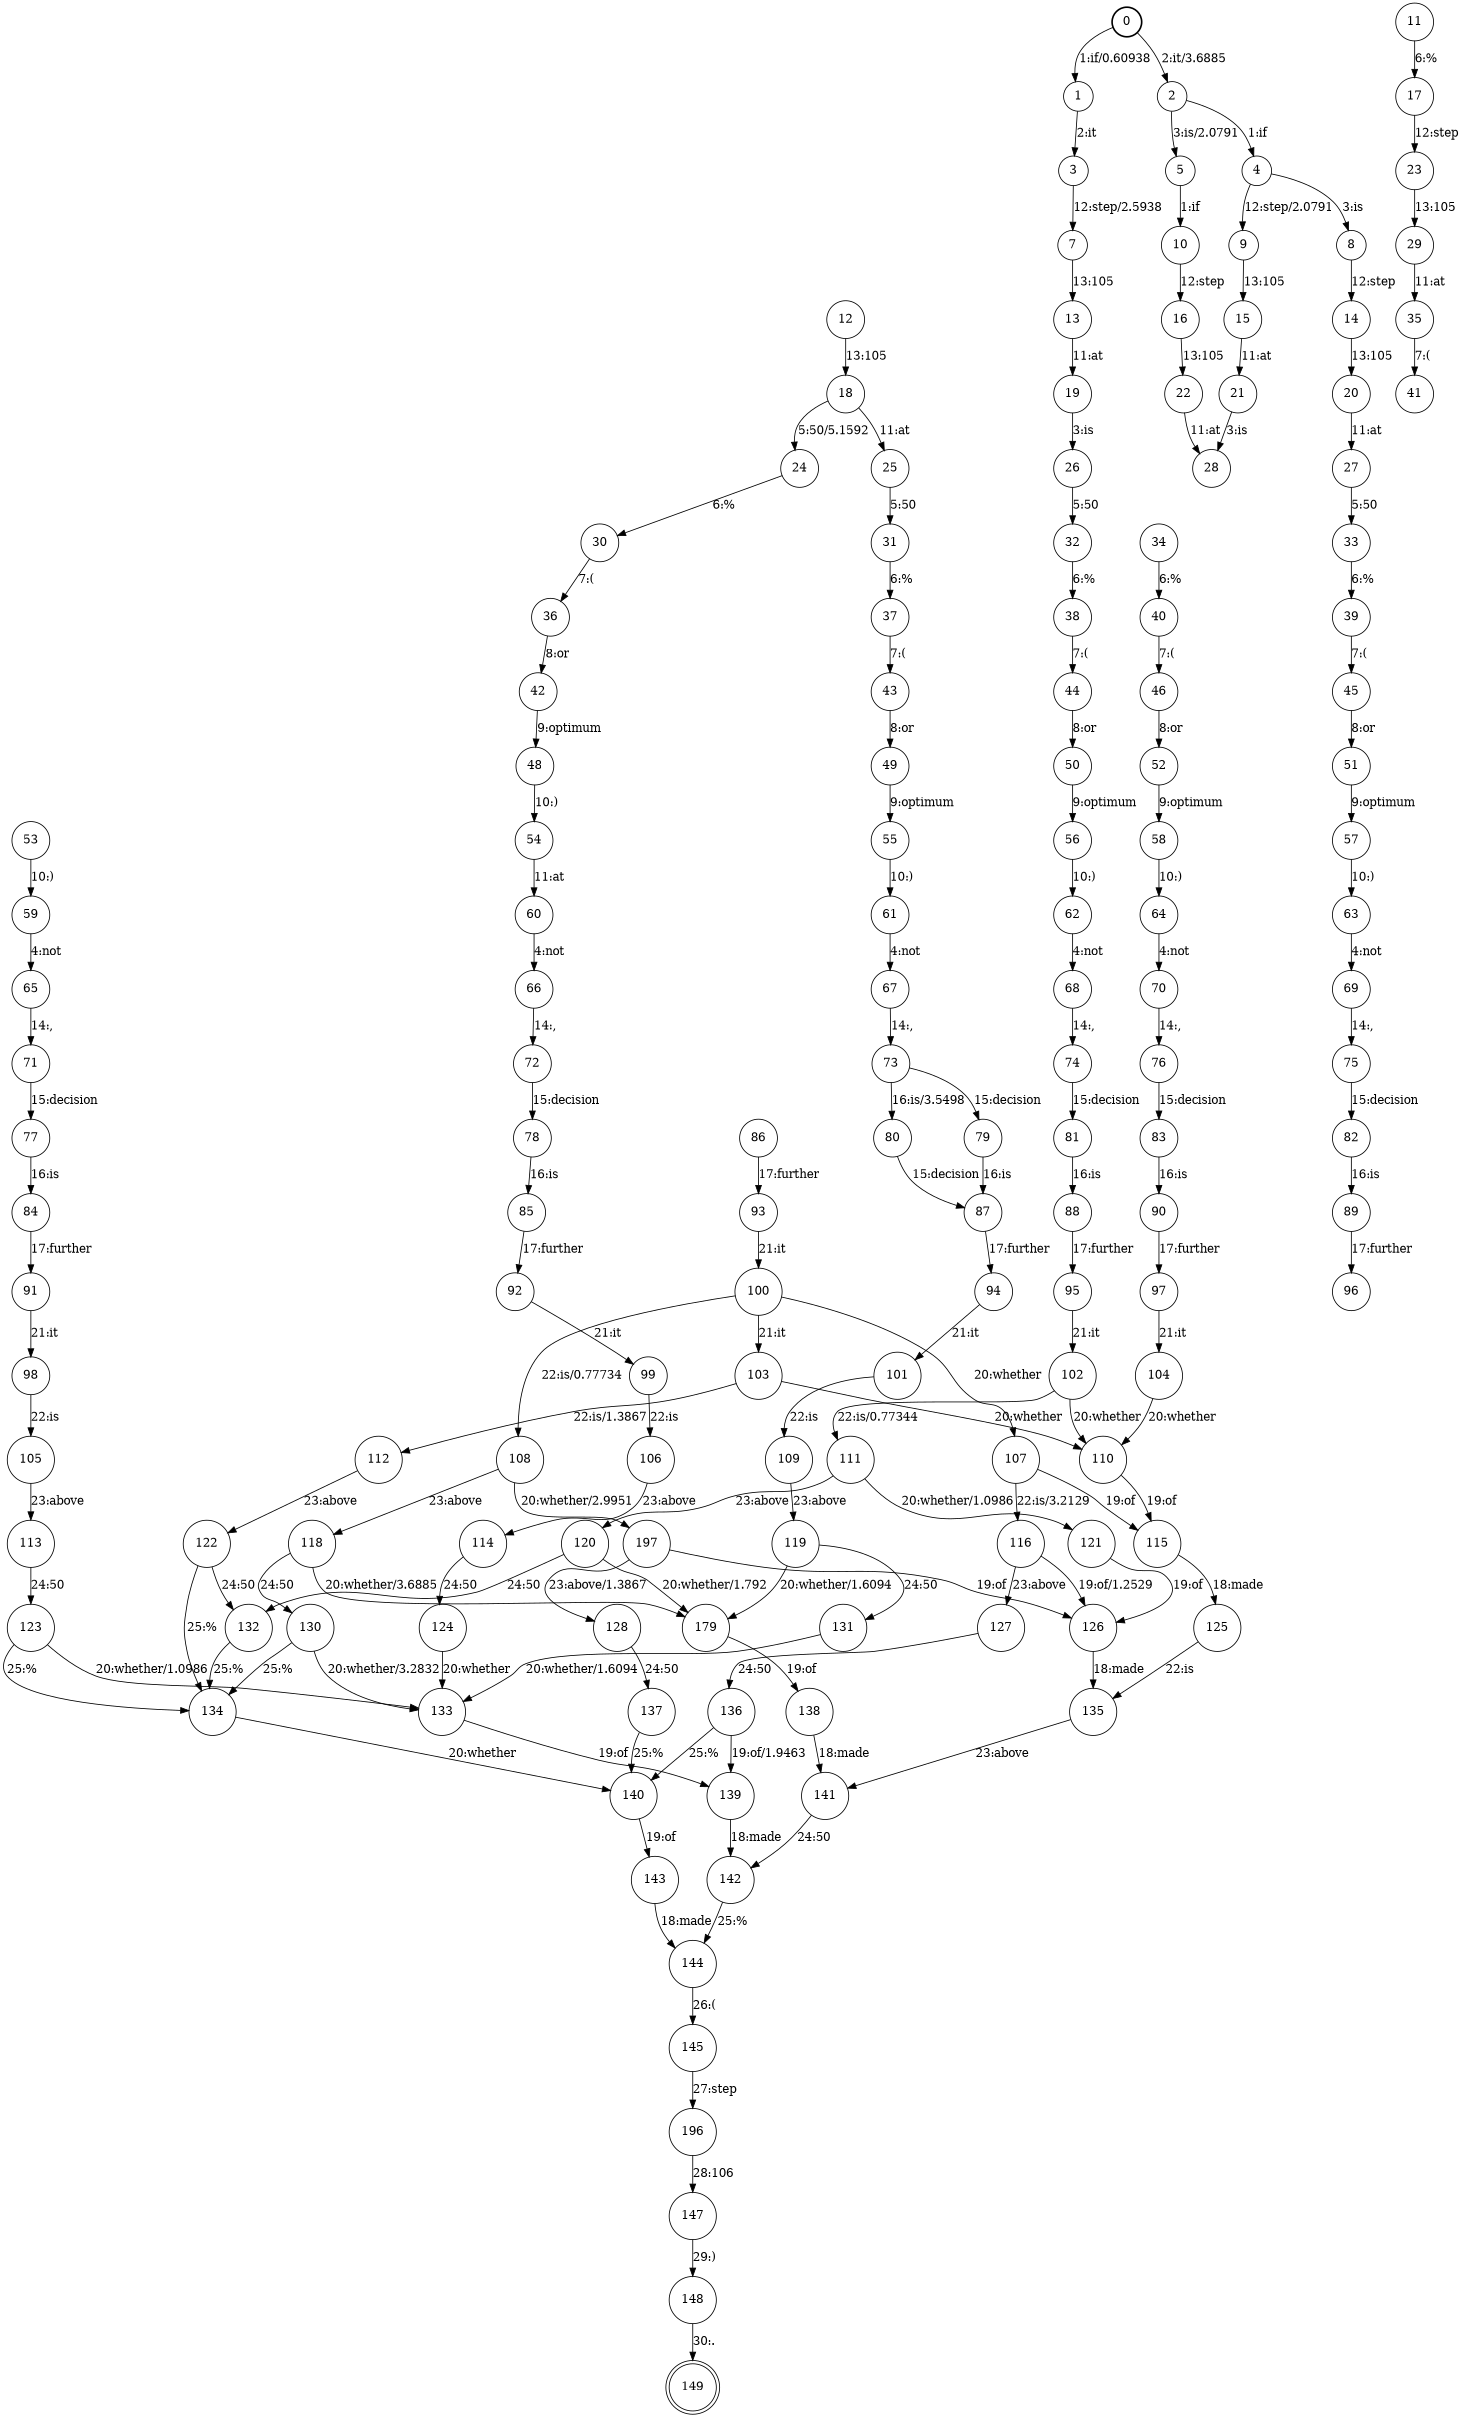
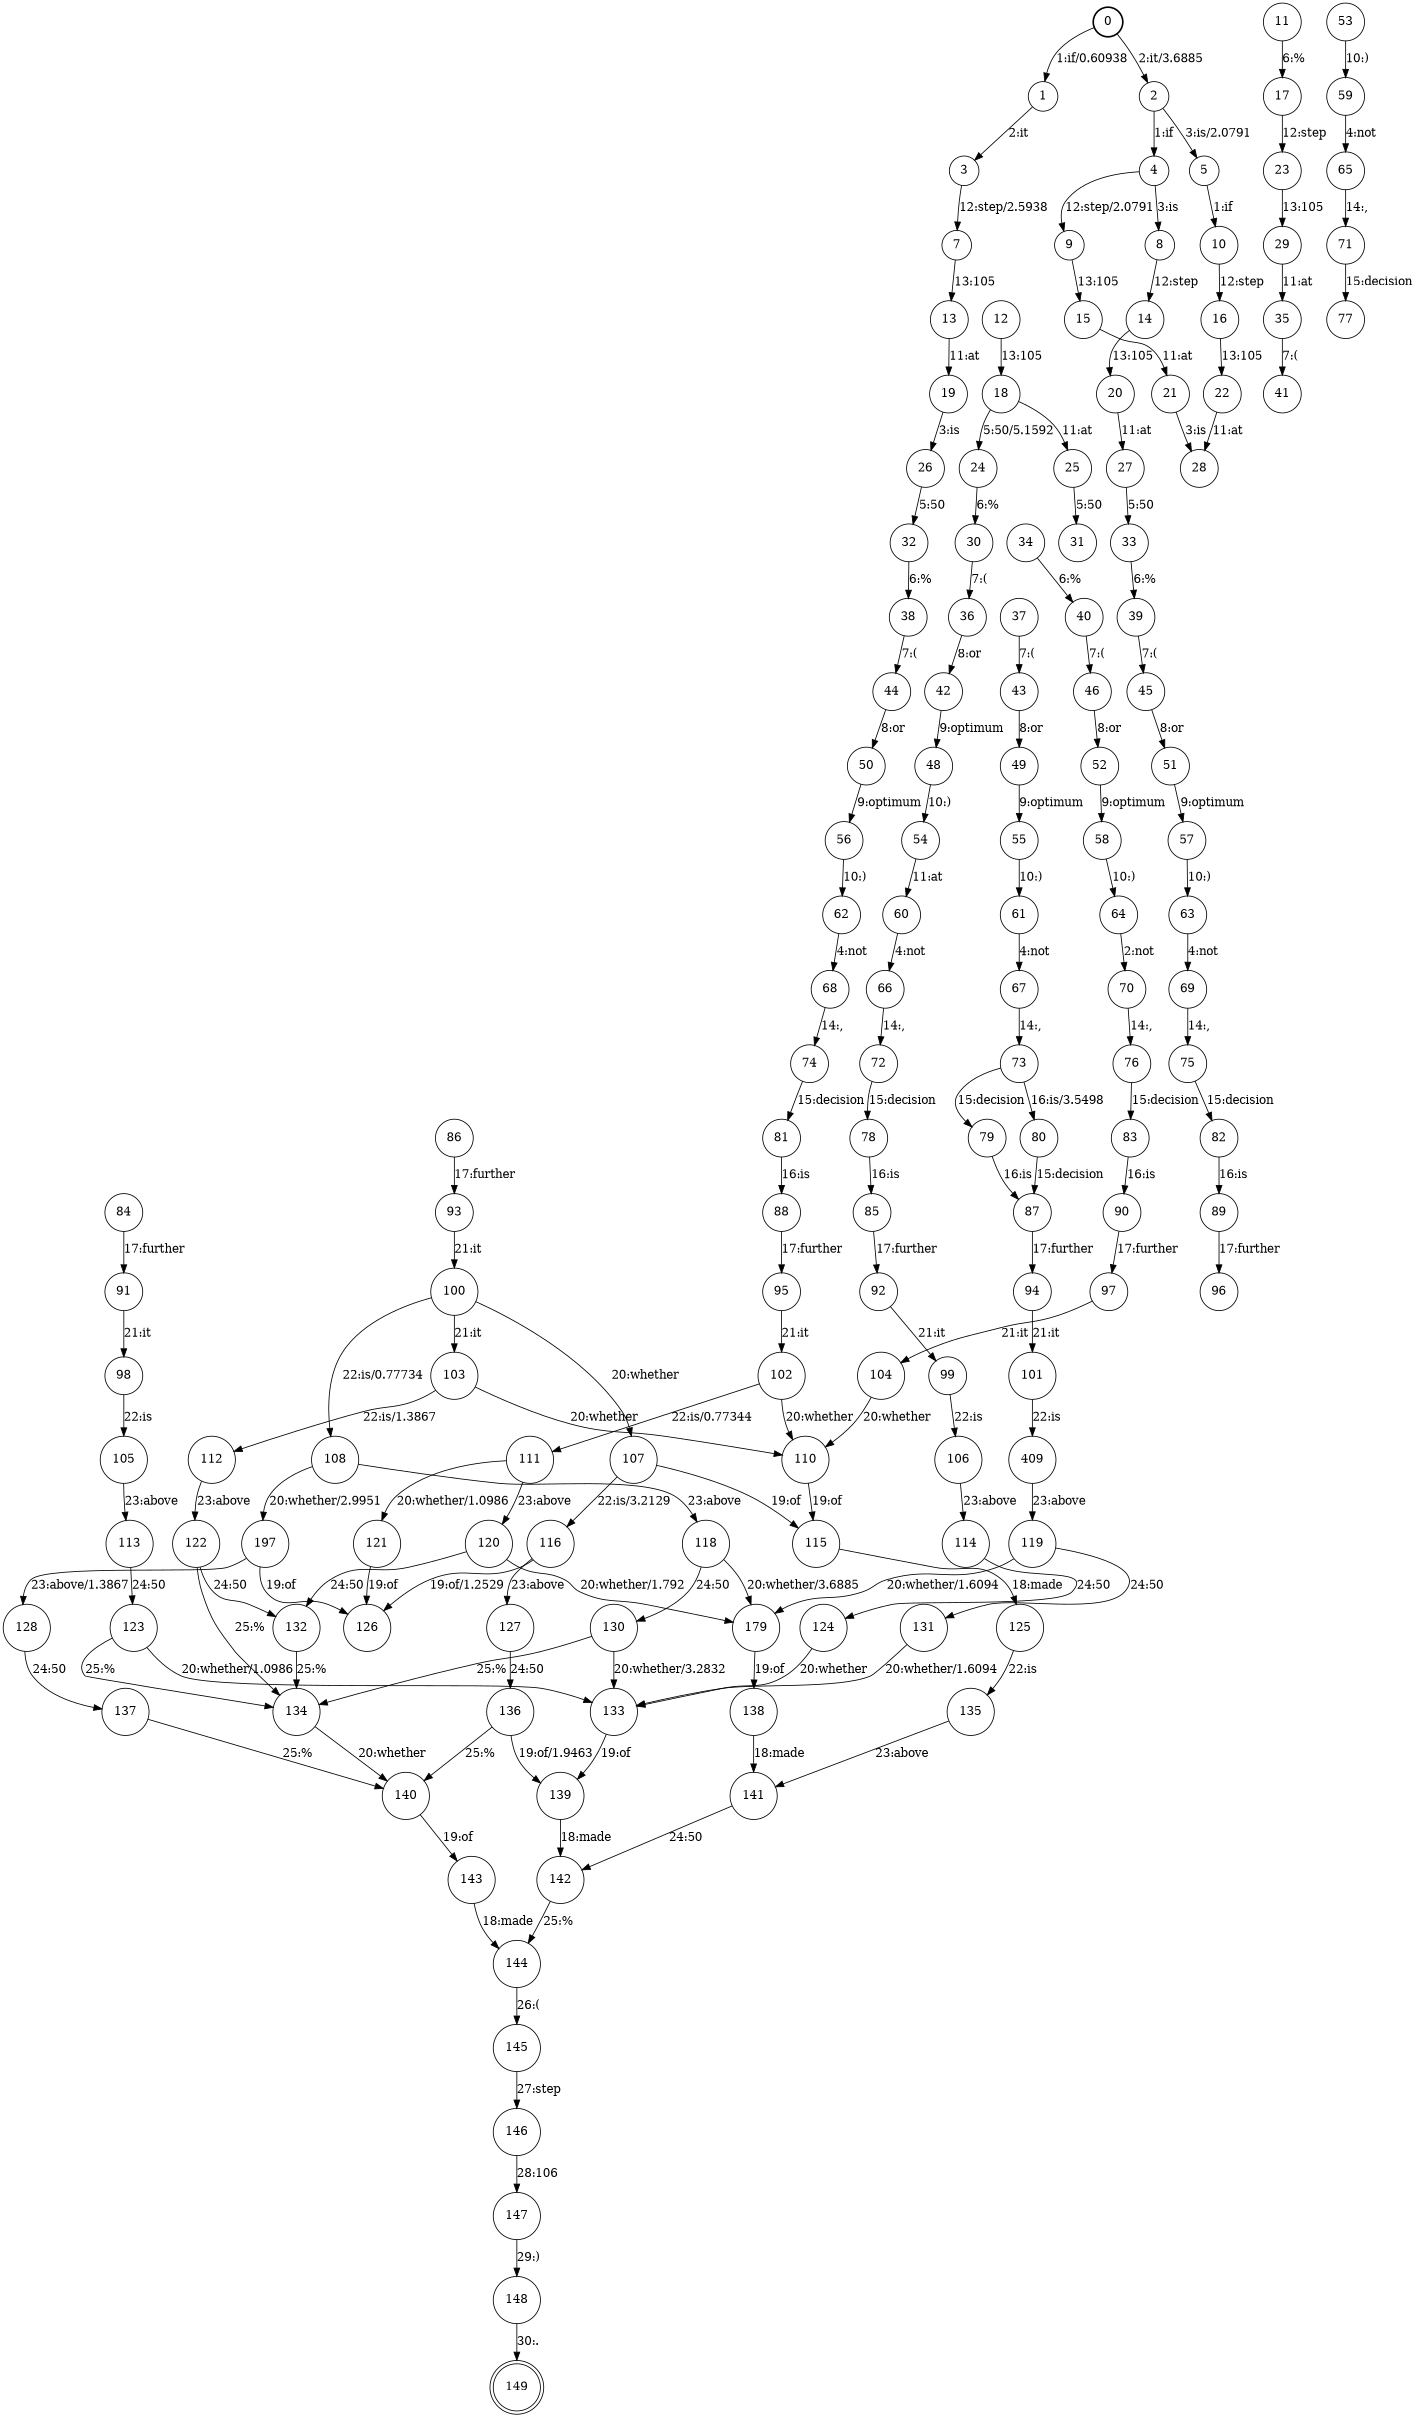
edge "31" -> "37": removed, label "6:%"
edge "64" -> "70": label "4:not" -> "2:not"
edge "77" -> "84": removed, label "16:is"
node "109": label "109" -> "409"
edge "126" -> "135": removed, label "18:made"
node "196": label "196" -> "146"
